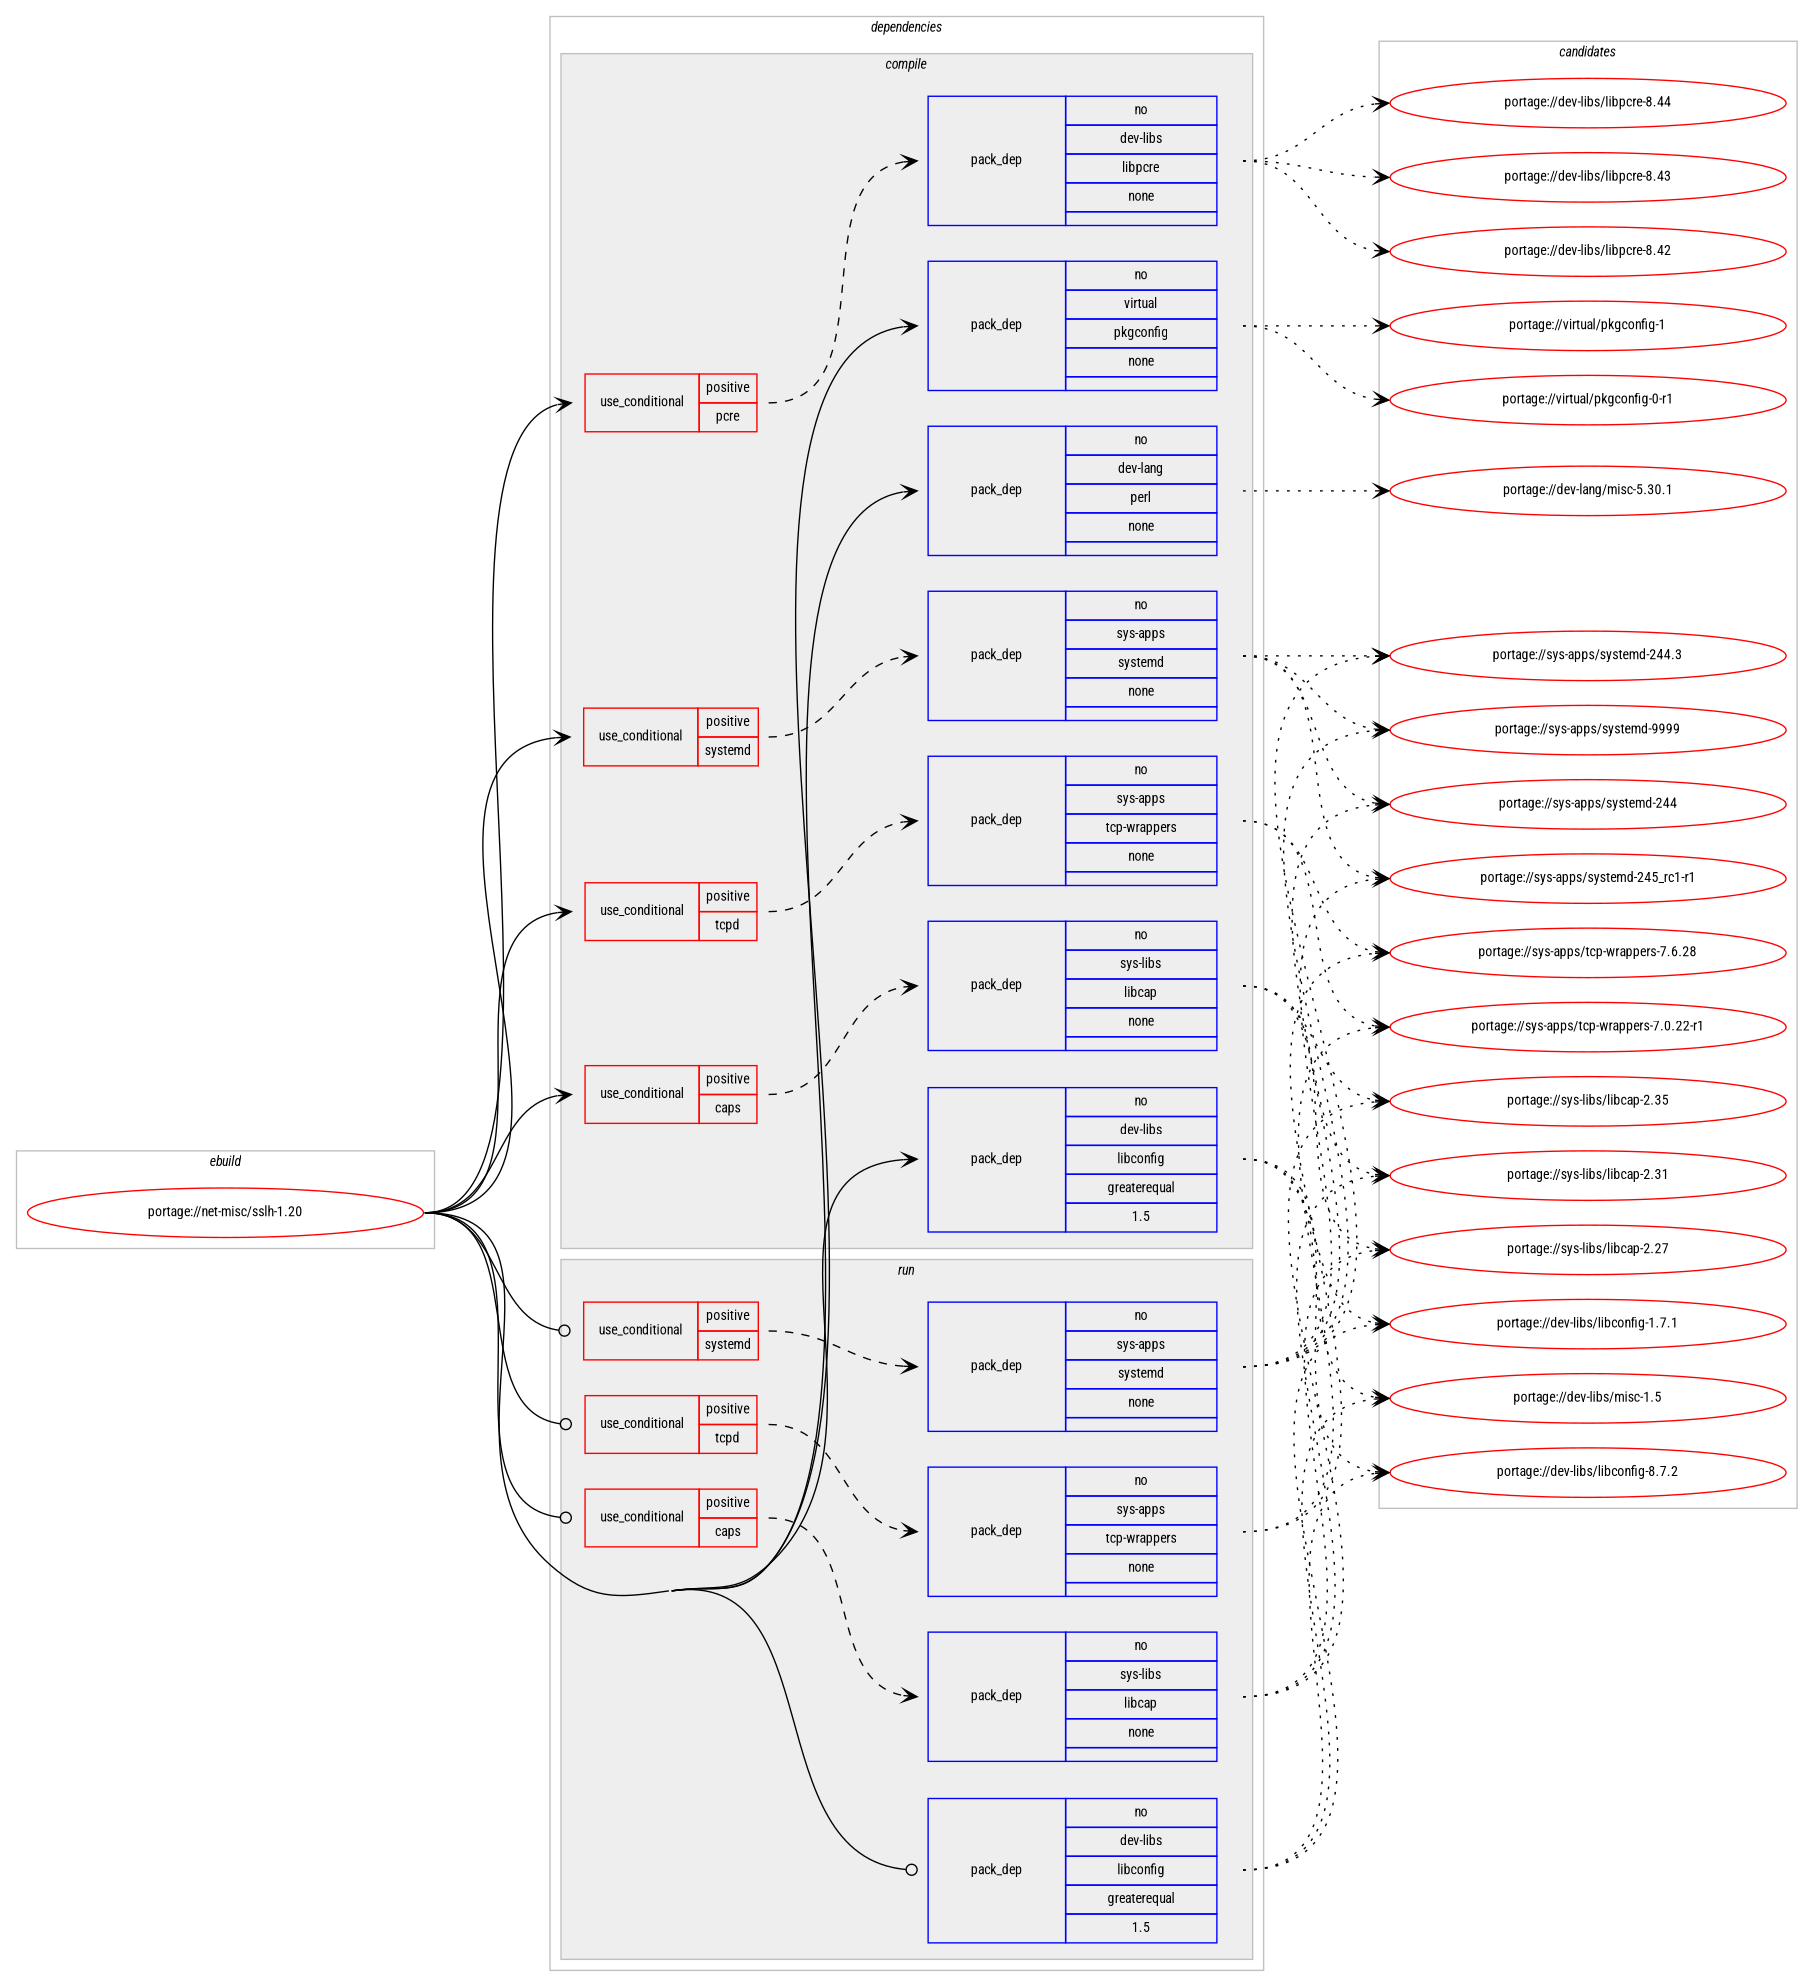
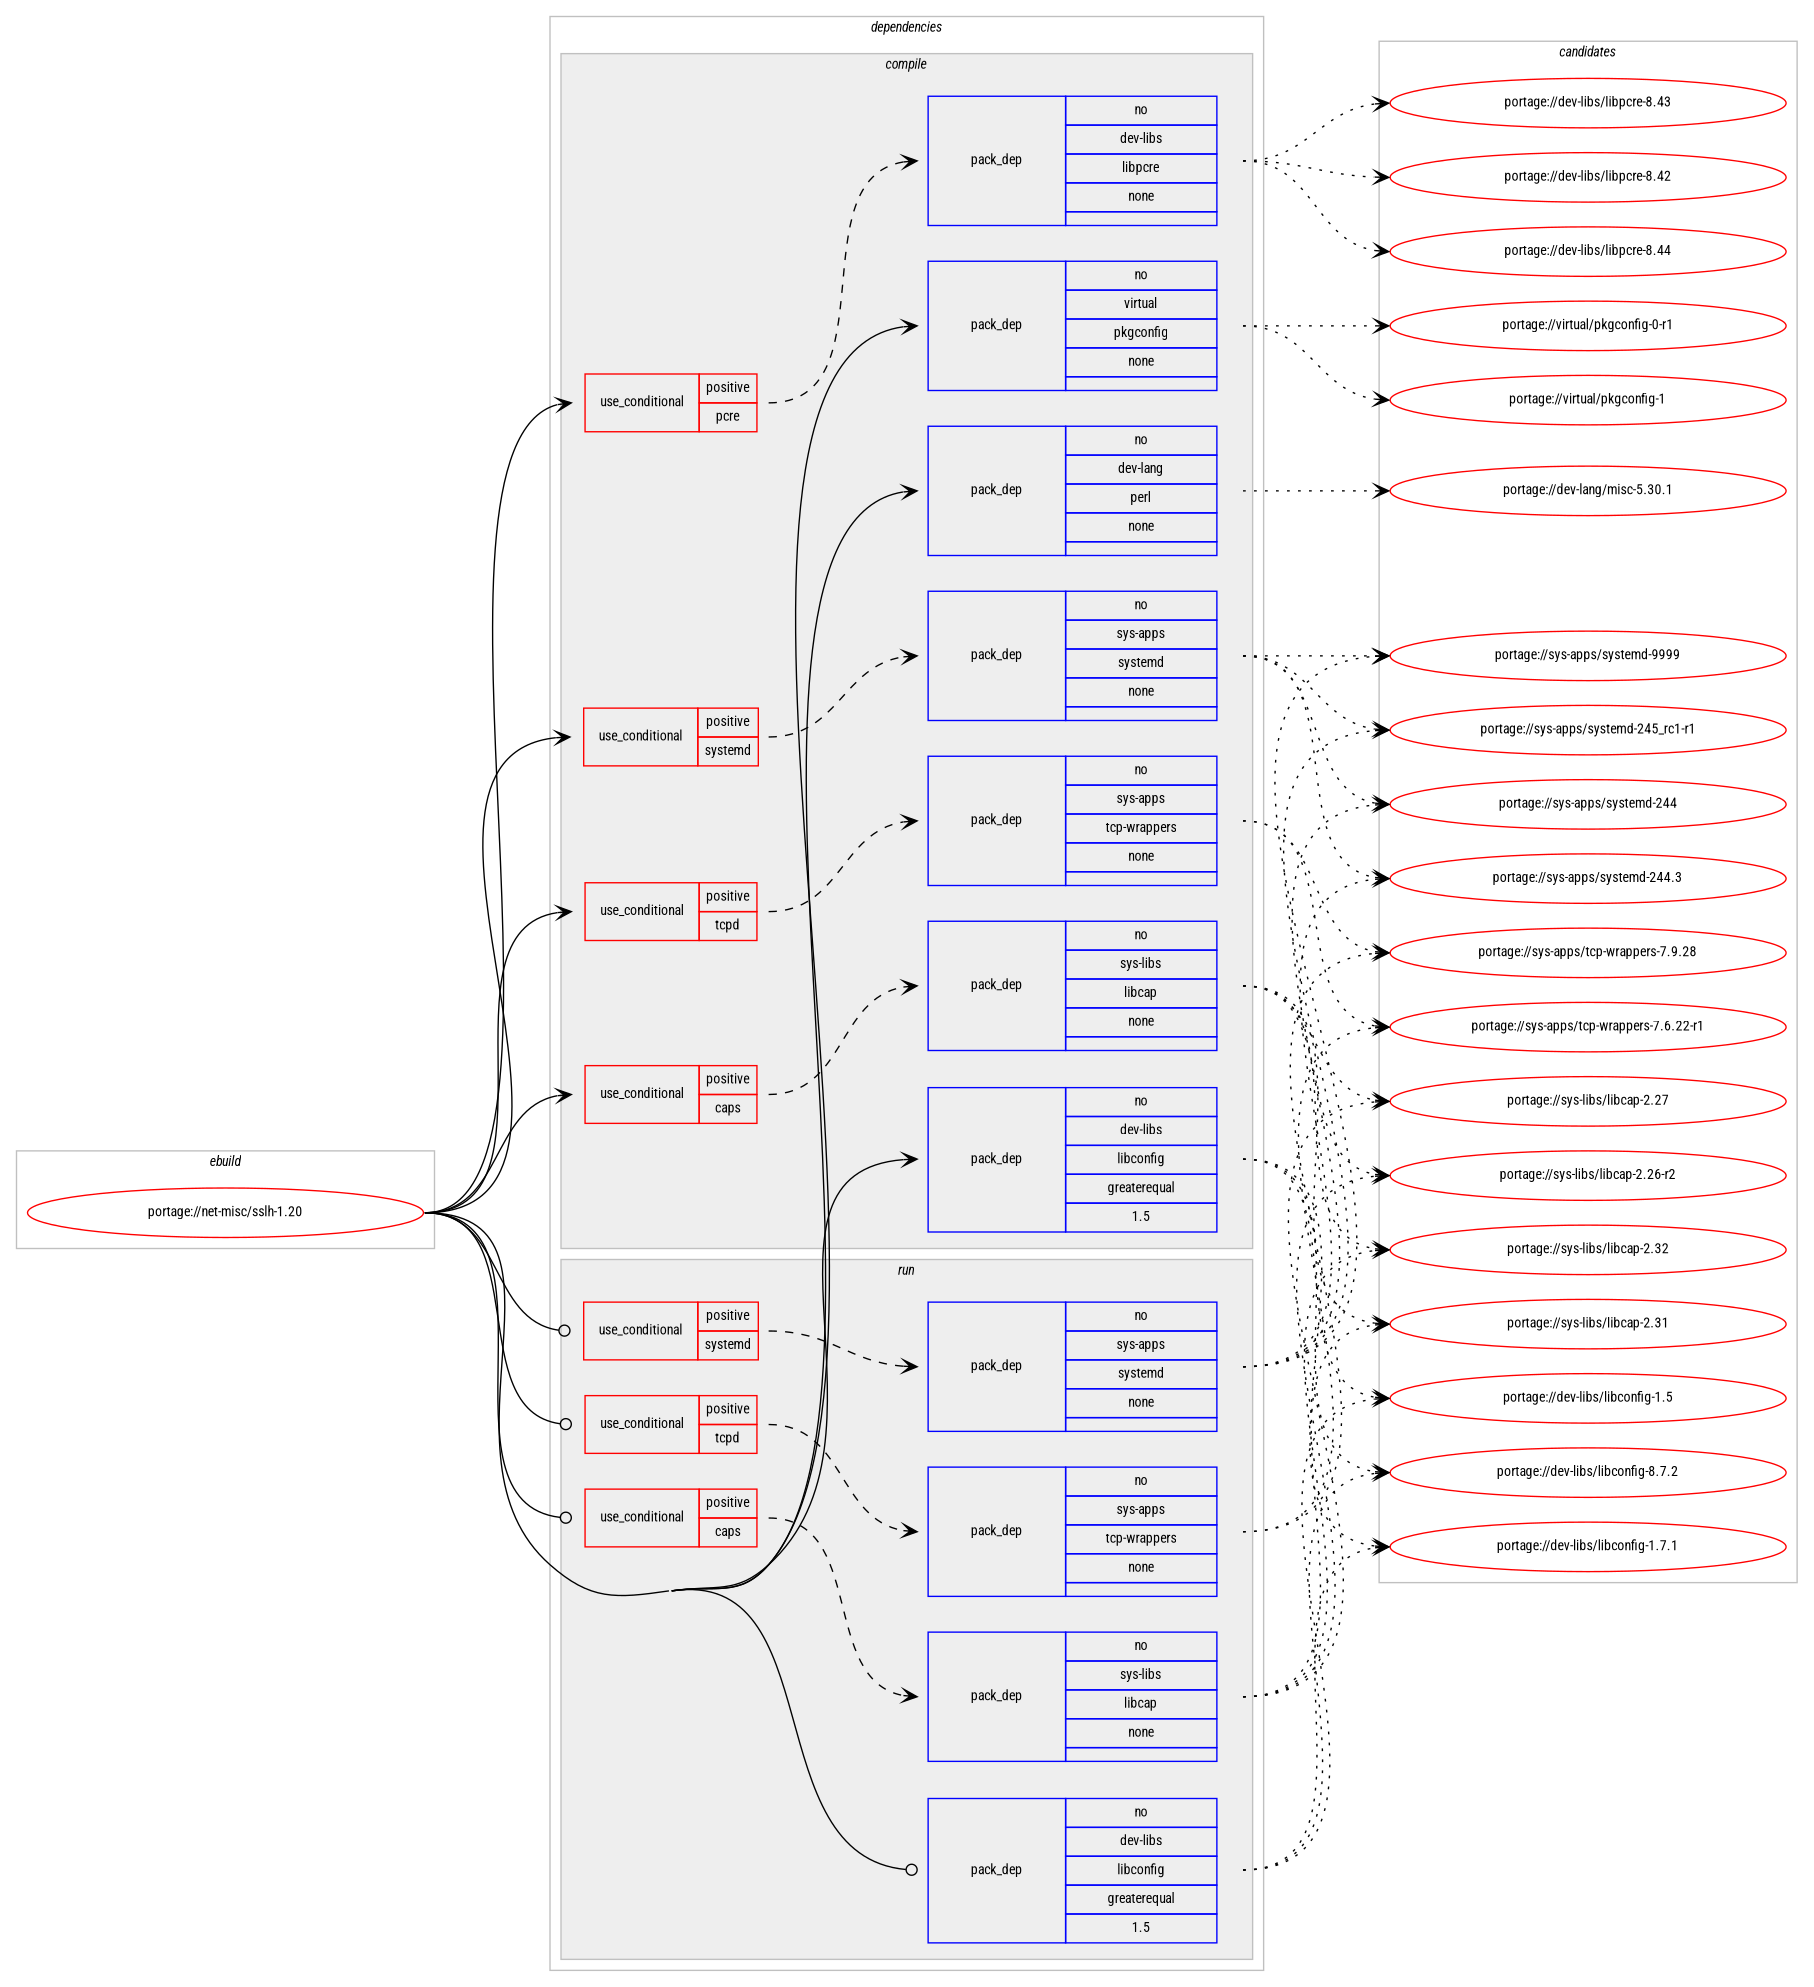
node "portage://sys-apps/tcp-wrappers-7.6.28": label "portage://sys-apps/tcp-wrappers-7.6.28" -> "portage://sys-apps/tcp-wrappers-7.9.28"
node "portage://sys-apps/tcp-wrappers-7.0.22-r1": label "portage://sys-apps/tcp-wrappers-7.0.22-r1" -> "portage://sys-apps/tcp-wrappers-7.6.22-r1"
node "portage://sys-libs/libcap-2.35": label "portage://sys-libs/libcap-2.35" -> "portage://sys-libs/libcap-2.32"
node "portage://sys-libs/libcap-2.26-r2": added
node "portage://dev-libs/misc-1.5": label "portage://dev-libs/misc-1.5" -> "portage://dev-libs/libconfig-1.5"
